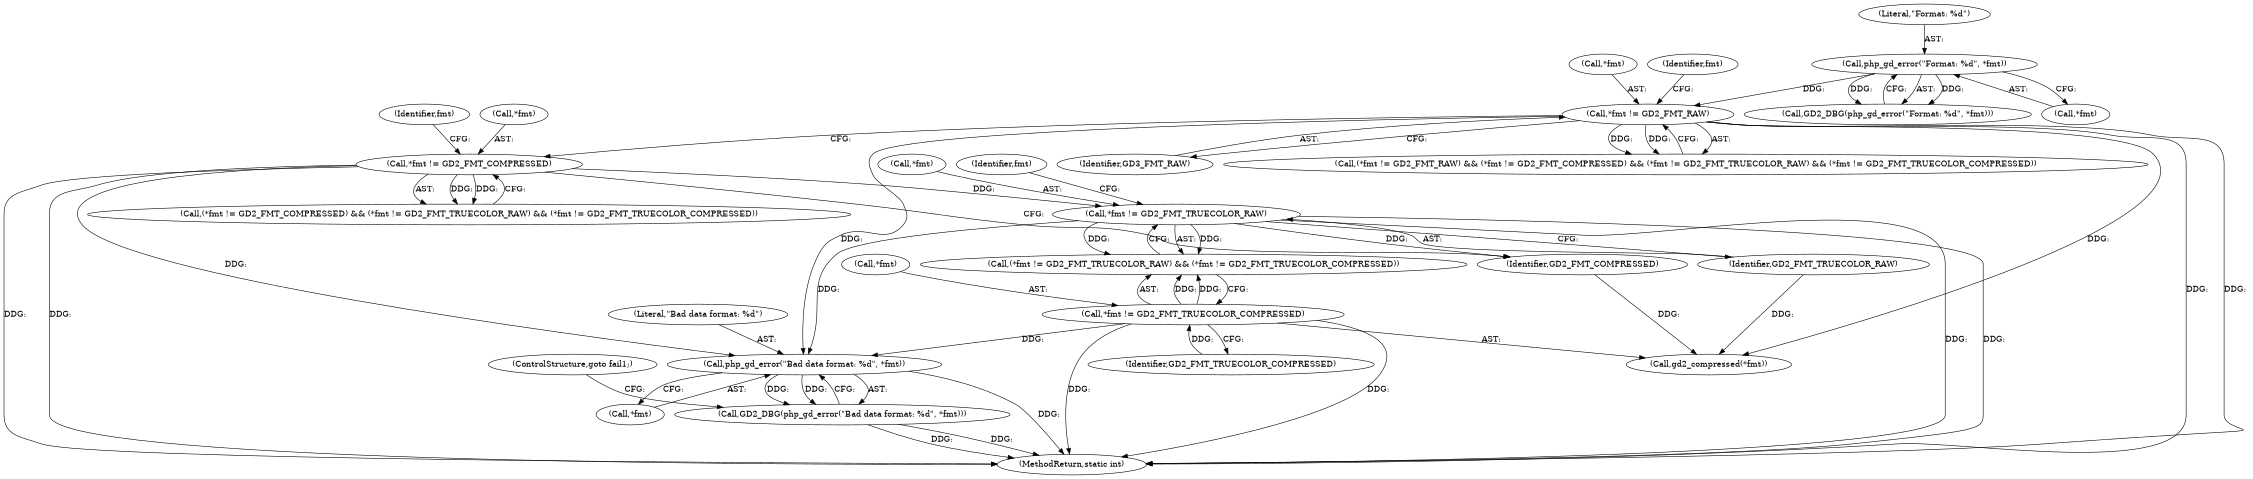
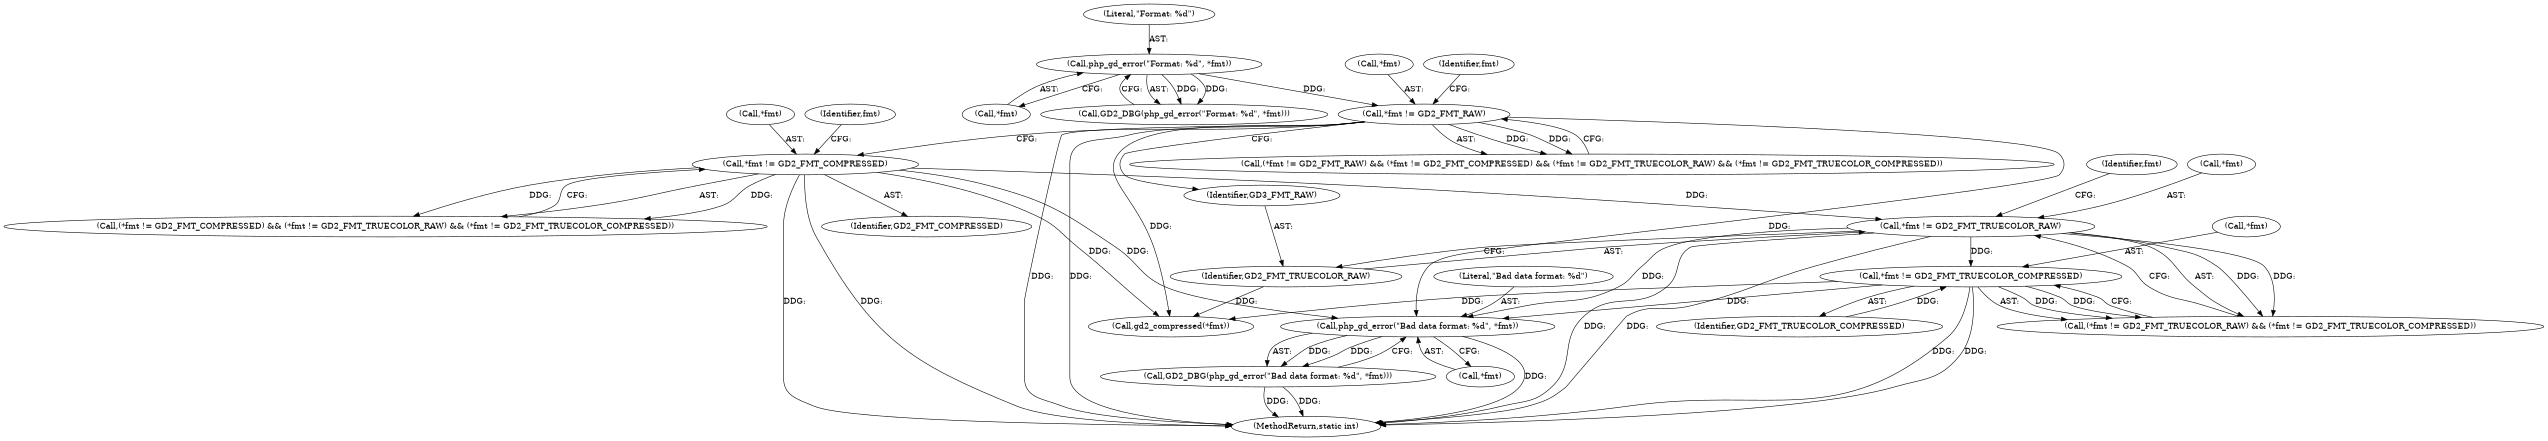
edge "(Identifier,GD3_FMT_RAW)" -> "(Call,*fmt != GD2_FMT_RAW)": now "(Identifier,GD3_FMT_RAW)" -> "(Identifier,GD2_FMT_TRUECOLOR_RAW)"
edge "(Call,*fmt != GD2_FMT_COMPRESSED)" -> "(Identifier,GD2_FMT_COMPRESSED)": label "CFG: " -> "AST: "
edge "(Call,*fmt != GD2_FMT_TRUECOLOR_RAW)" -> "(Identifier,GD2_FMT_COMPRESSED)": now "(Call,*fmt != GD2_FMT_TRUECOLOR_RAW)" -> "(Call,*fmt != GD2_FMT_TRUECOLOR_COMPRESSED)"
edge "(Identifier,GD2_FMT_COMPRESSED)" -> "(Call,gd2_compressed(*fmt))": now "(Call,*fmt != GD2_FMT_COMPRESSED)" -> "(Call,gd2_compressed(*fmt))"
edge "(Call,*fmt != GD2_FMT_TRUECOLOR_COMPRESSED)" -> "(Identifier,GD2_FMT_TRUECOLOR_COMPRESSED)": label "CFG: " -> "AST: "
edge "(Call,*fmt != GD2_FMT_TRUECOLOR_COMPRESSED)" -> "(Call,gd2_compressed(*fmt))": label "AST: " -> "DDG: "
node "(ControlStructure,goto fail1;)": removed
